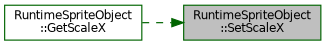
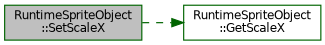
edge "RuntimeSpriteObject ::GetScaleX" -> "RuntimeSpriteObject ::SetScaleX": reversed
